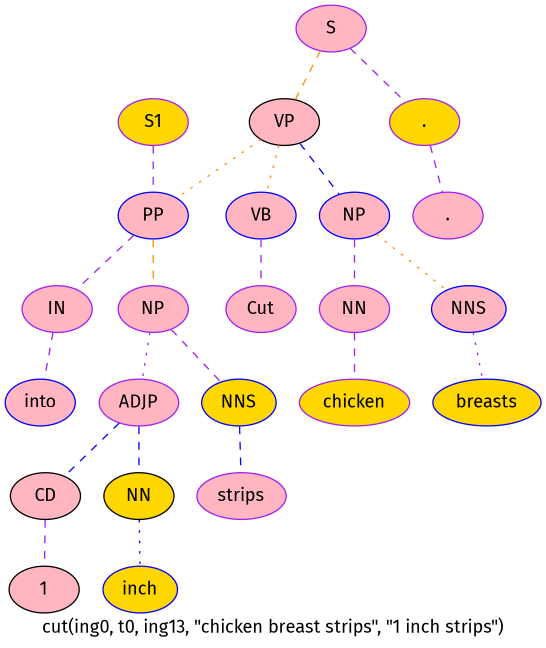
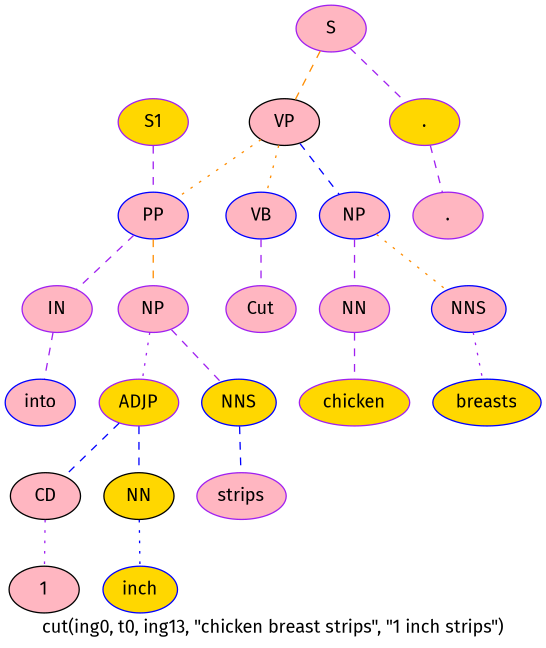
node "ADJP": fillcolor lightpink -> gold
edge "CD" -- "1": style dashed -> dotted
